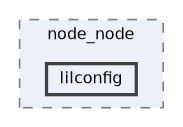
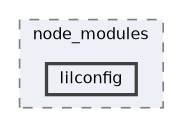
cluster "node_node": label "node_node" -> "node_modules"
